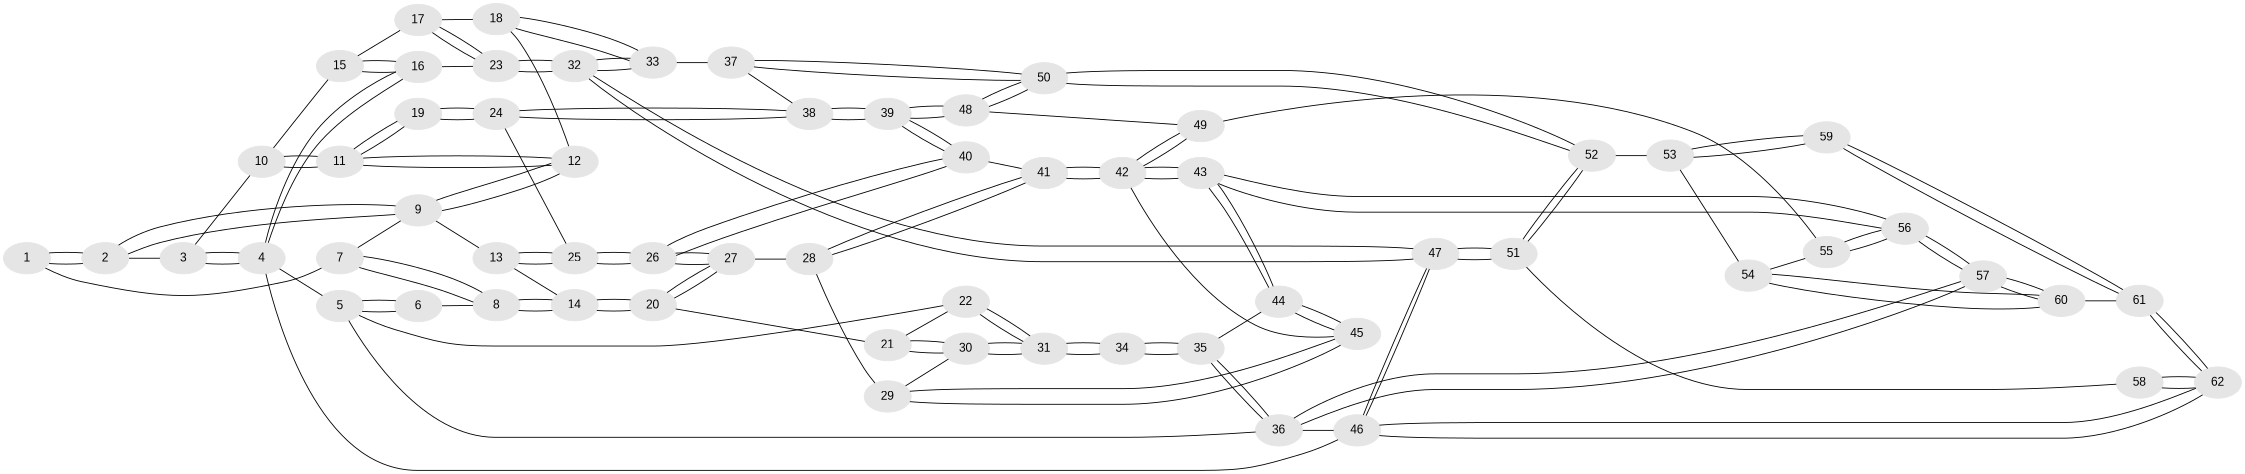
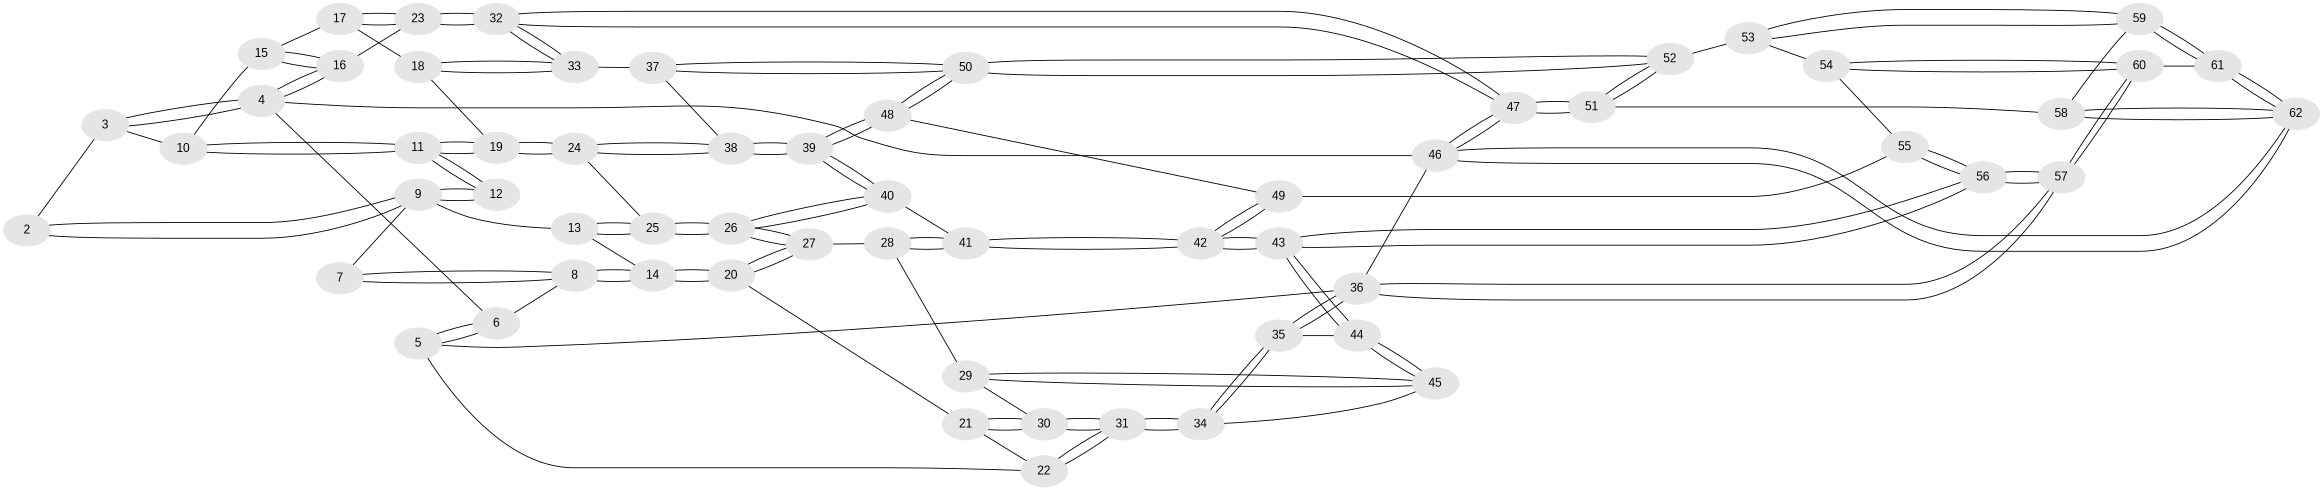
edge "59" -- "58": added
edge "18" -- "12": now "18" -- "19"
node "1": removed
edge "4" -- "5": now "4" -- "6"
edge "42" -- "45": now "34" -- "45"
